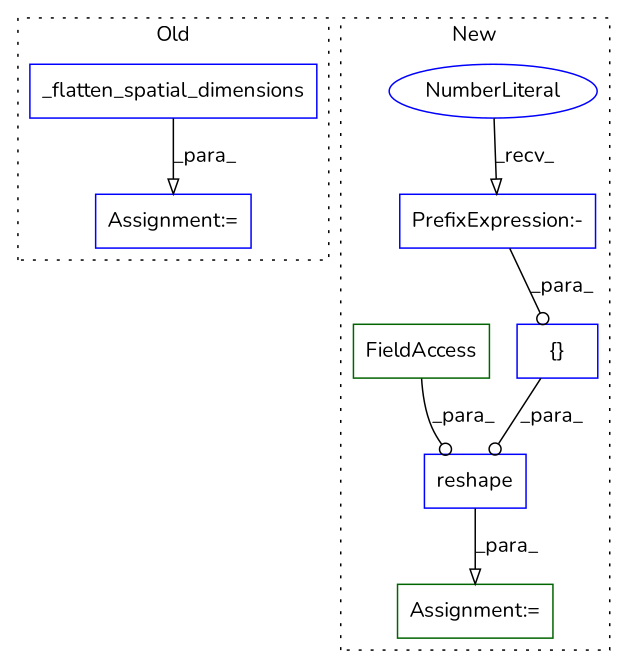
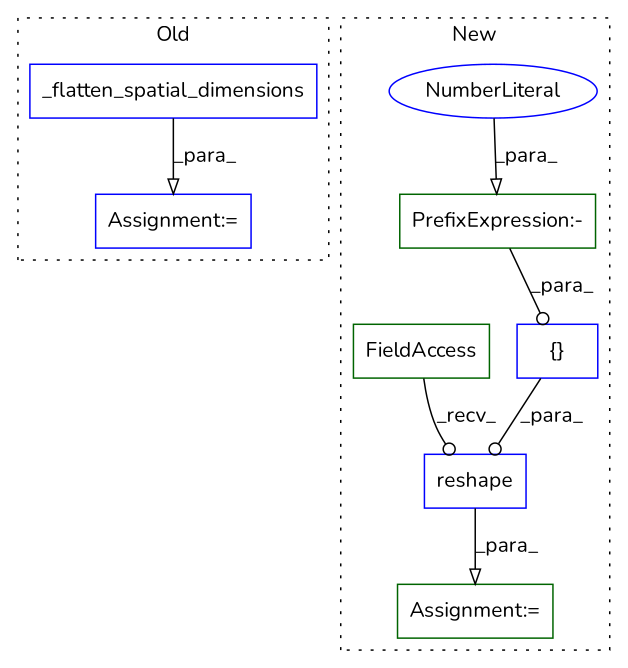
edge "NumberLiteral" -> "PrefixExpression:-": label "_recv_" -> "_para_"
node "PrefixExpression:-": color blue -> darkgreen
edge "FieldAccess" -> "reshape": label "_para_" -> "_recv_"
